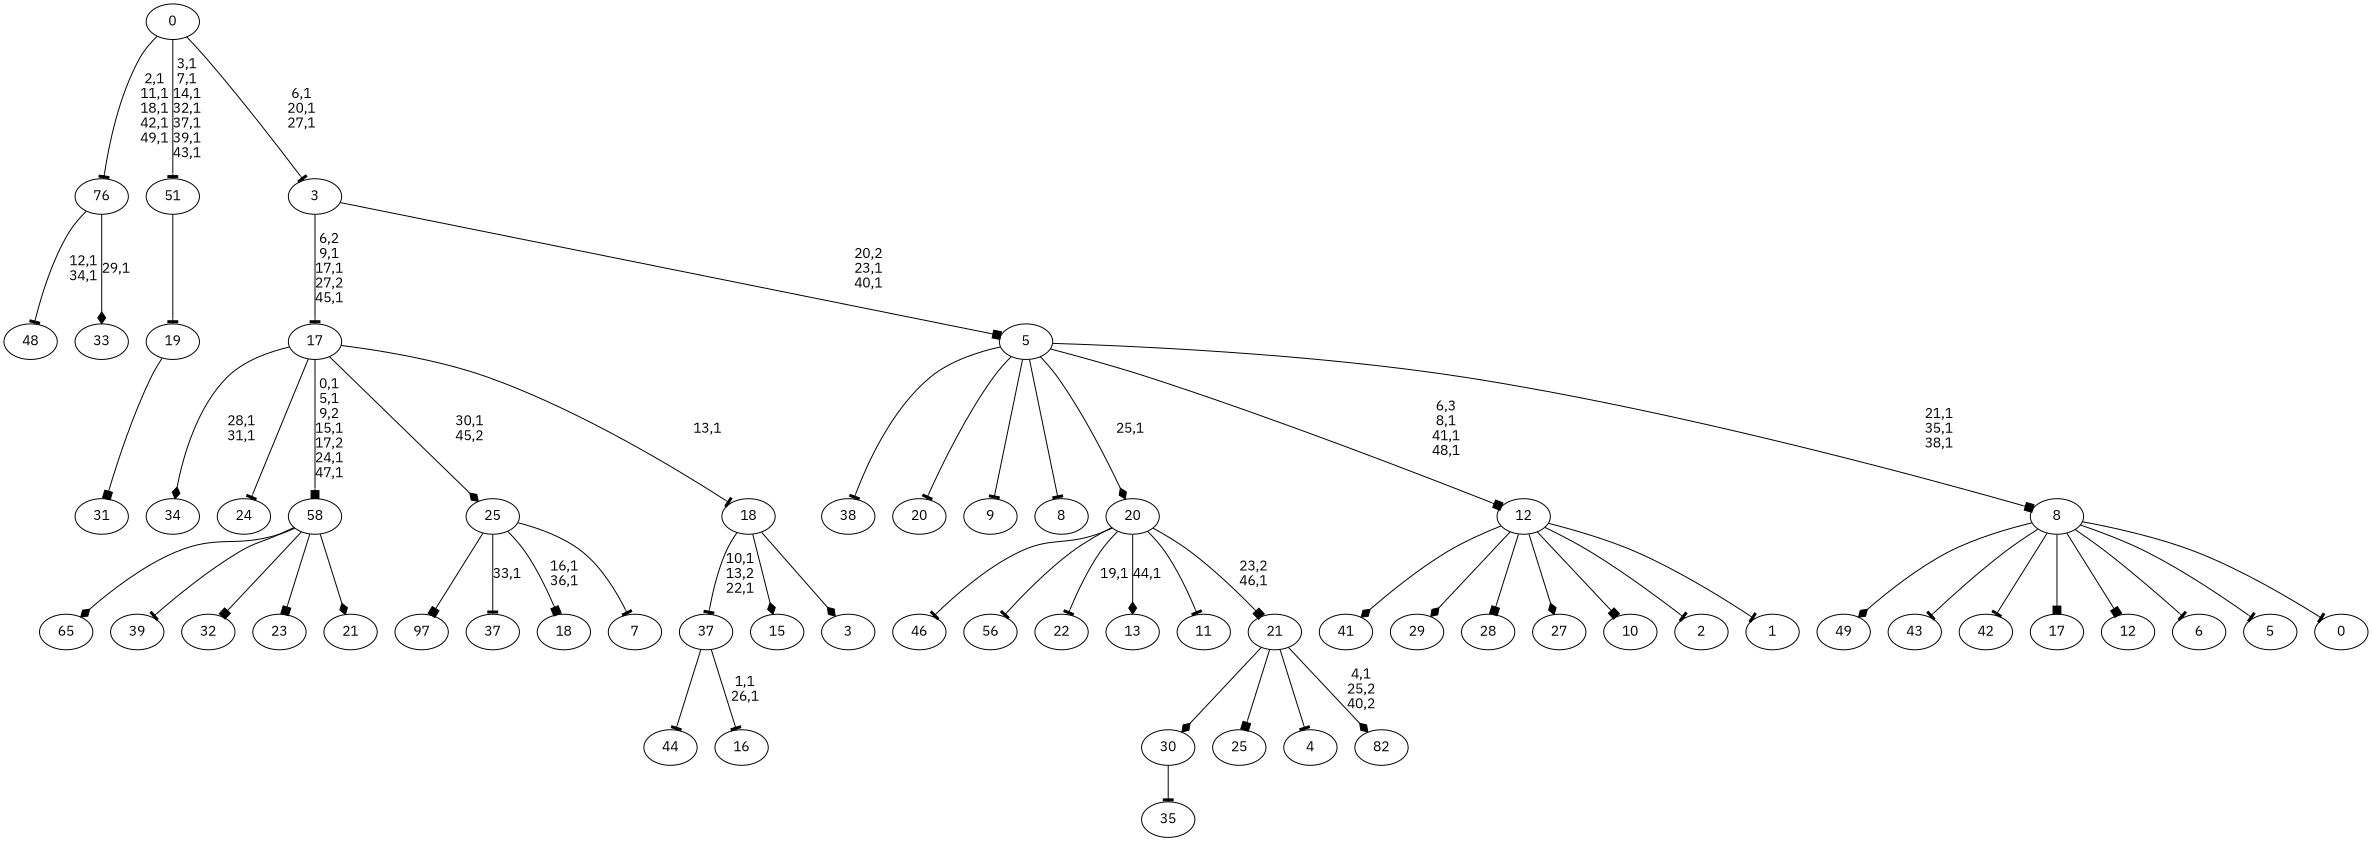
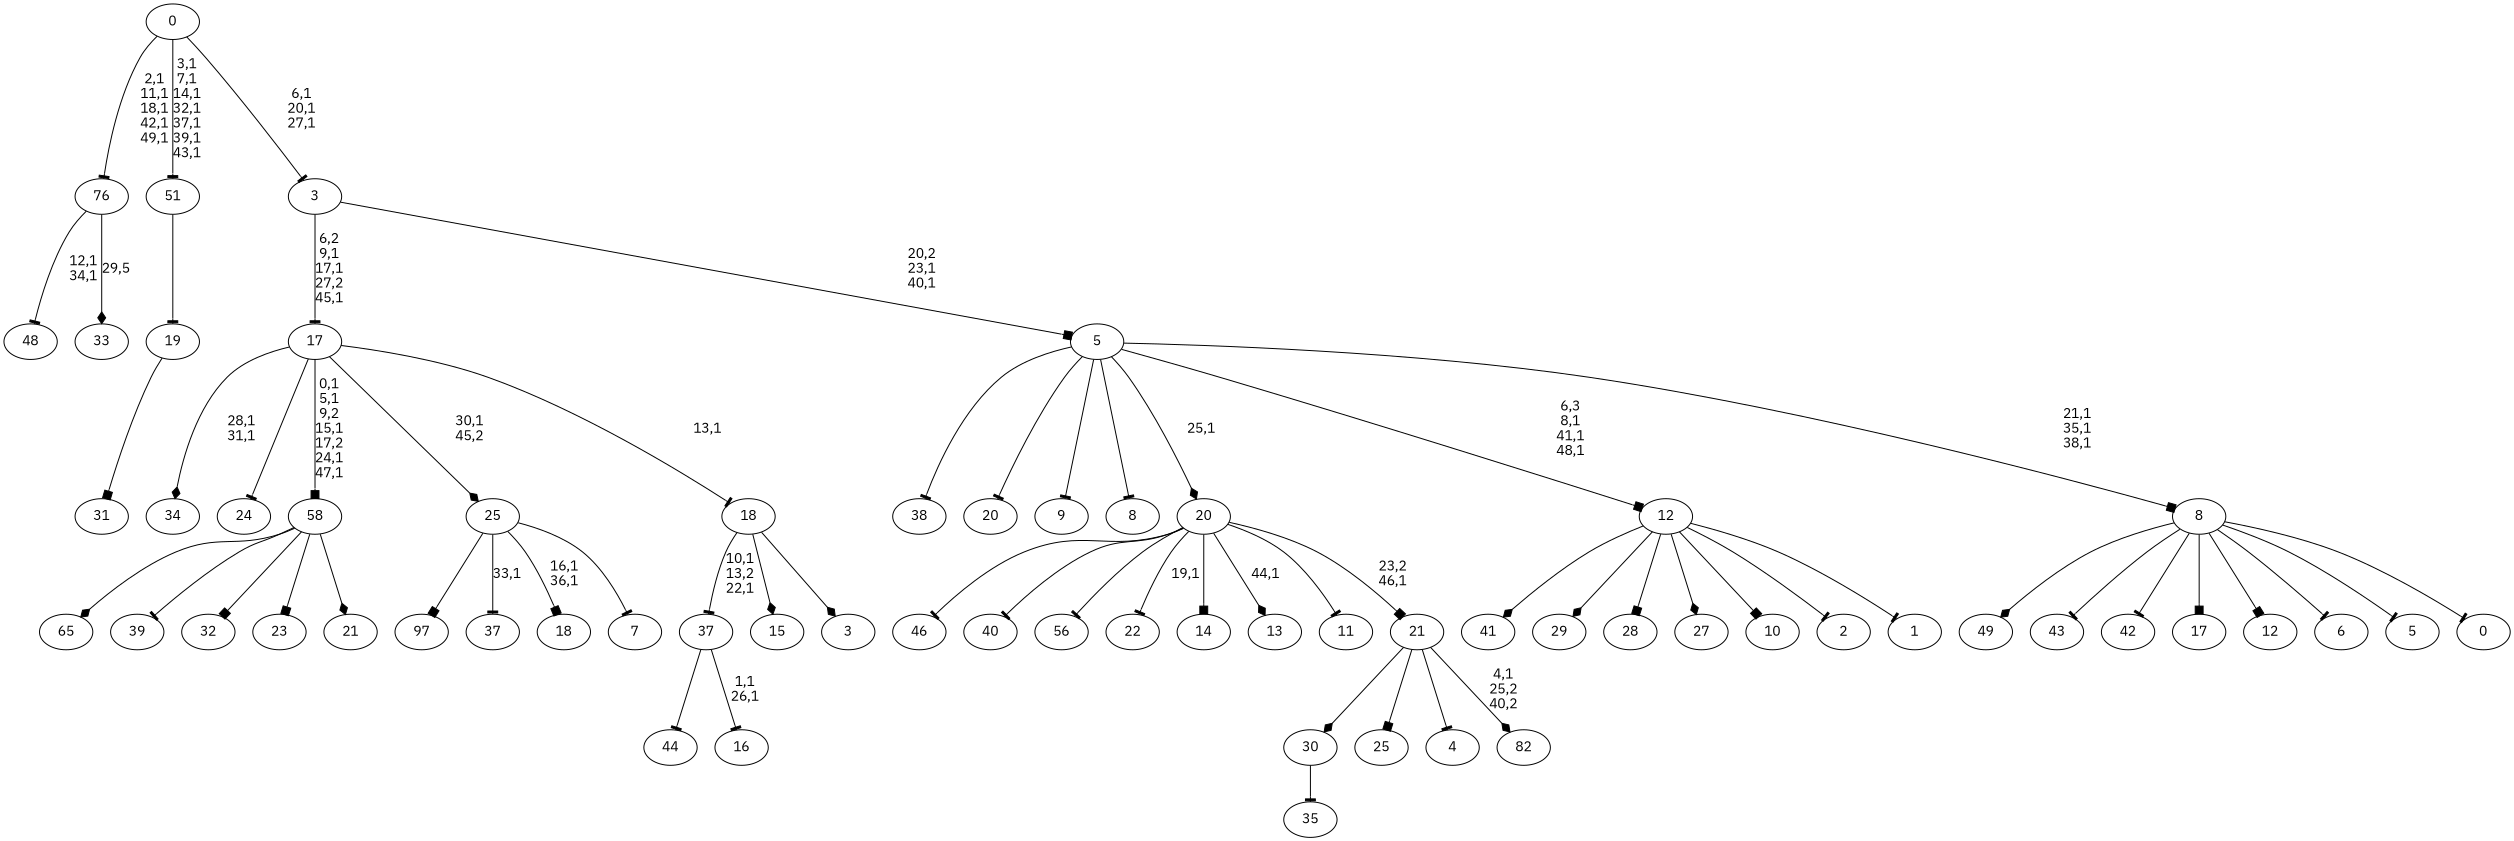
edge "76" -> "33": label "29,1" -> "29,5"
node "40": added
node "14": added
